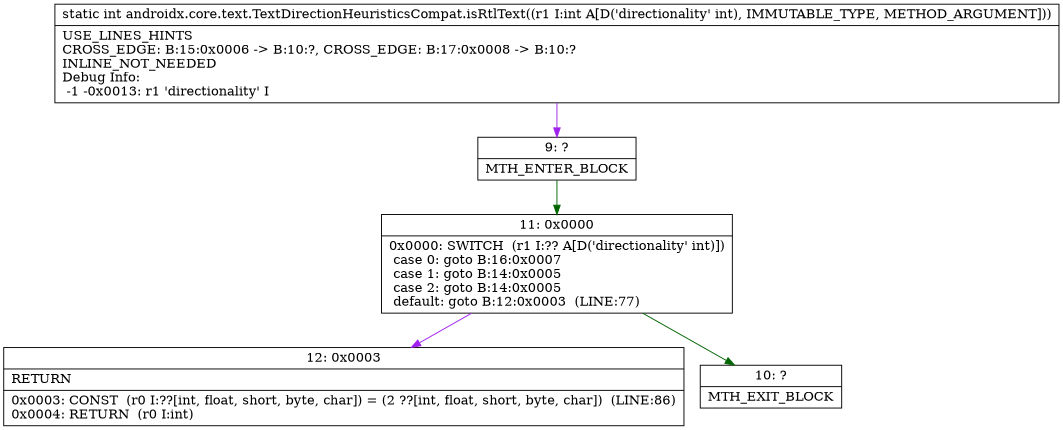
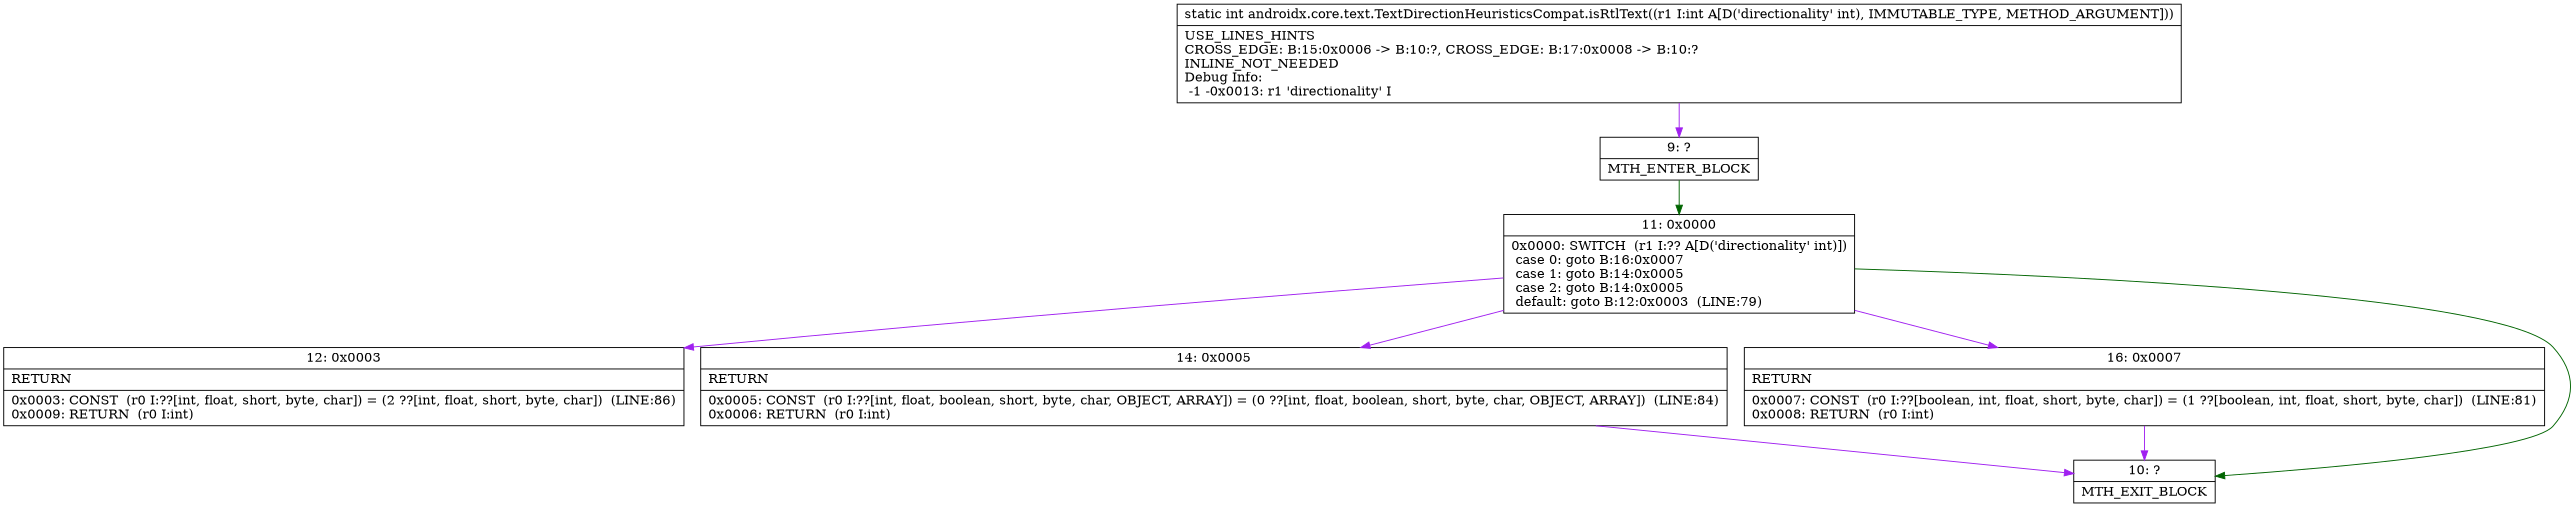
node "11: 0x0000": text "default: goto B:12:0x0003  (LINE:77)" -> "default: goto B:12:0x0003  (LINE:79)"
node "14: 0x0005": added
node "16: 0x0007": added
node "12: 0x0003": text "0x0004: RETURN  (r0 I:int)" -> "0x0009: RETURN  (r0 I:int)"
